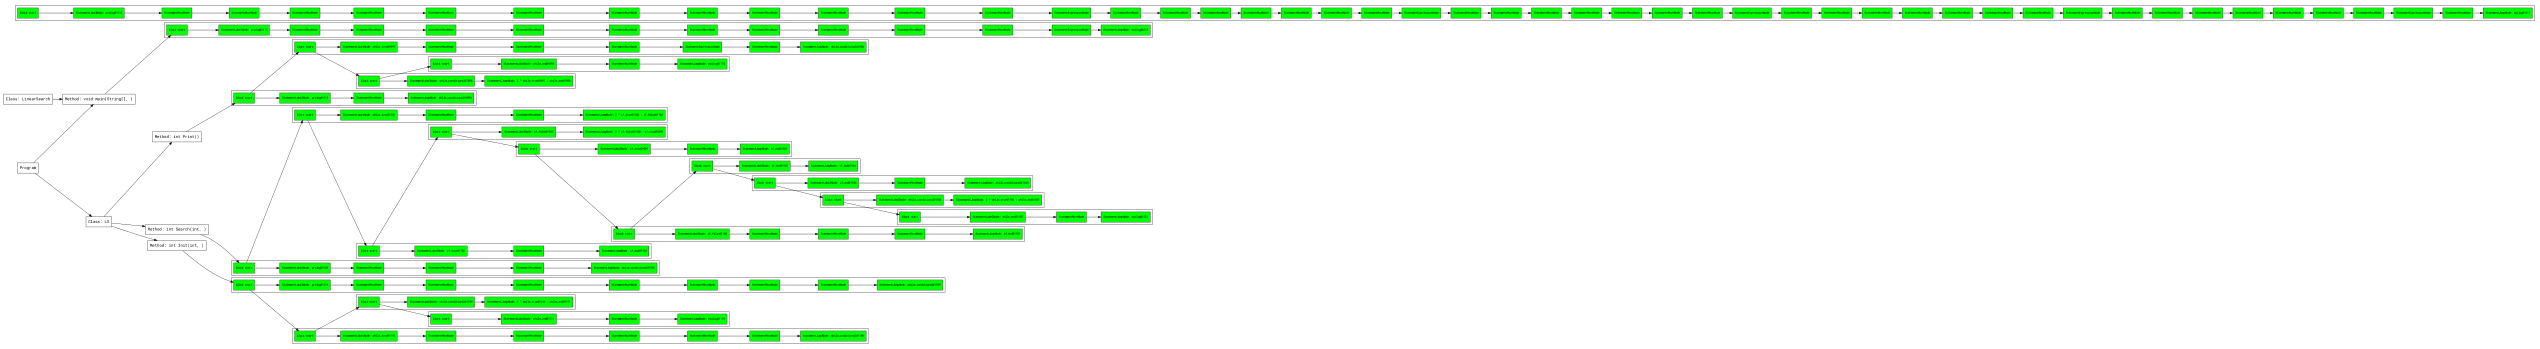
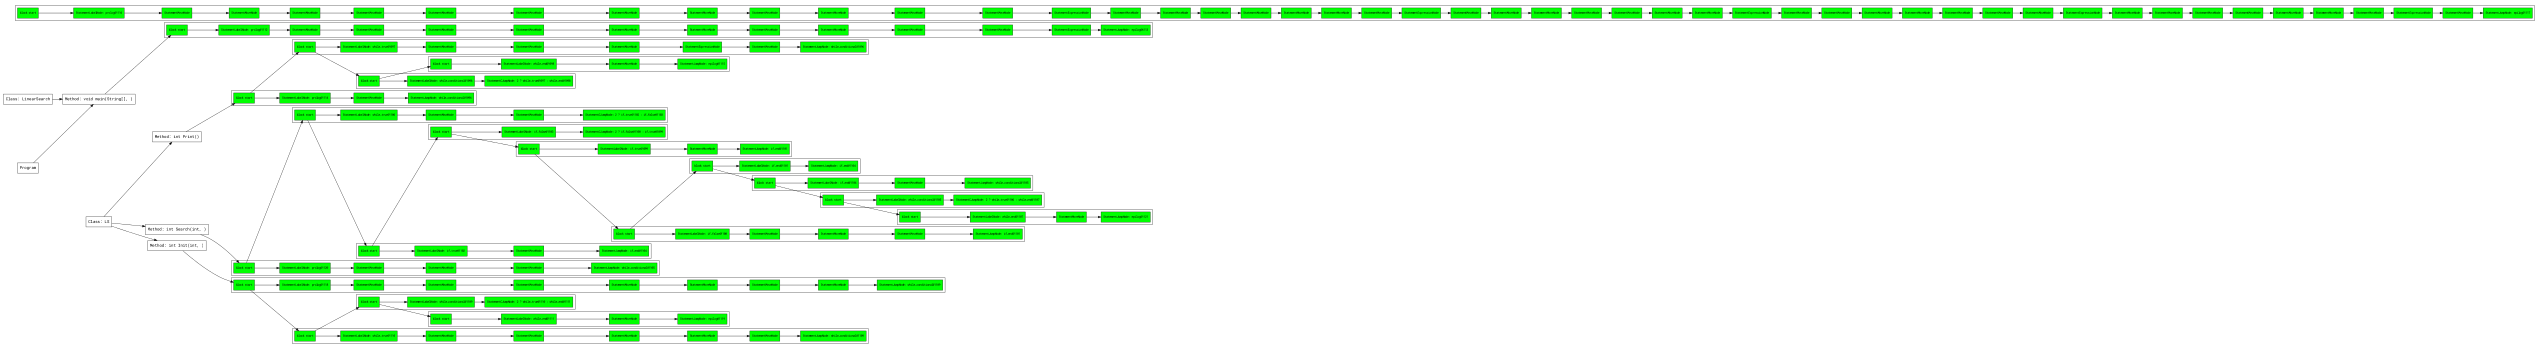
edge "Program" -> "Class: LS": removed
